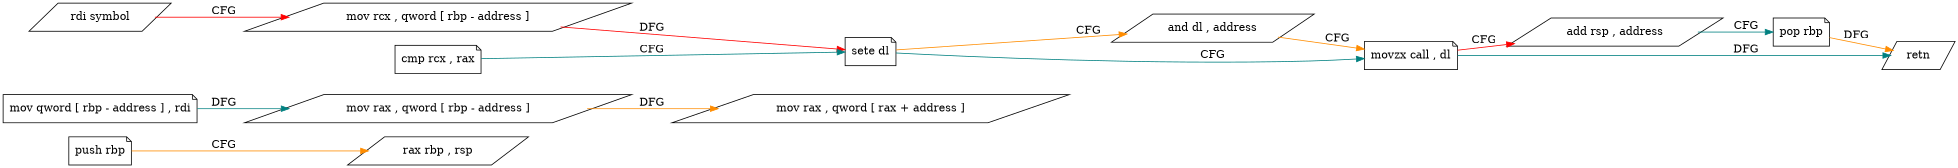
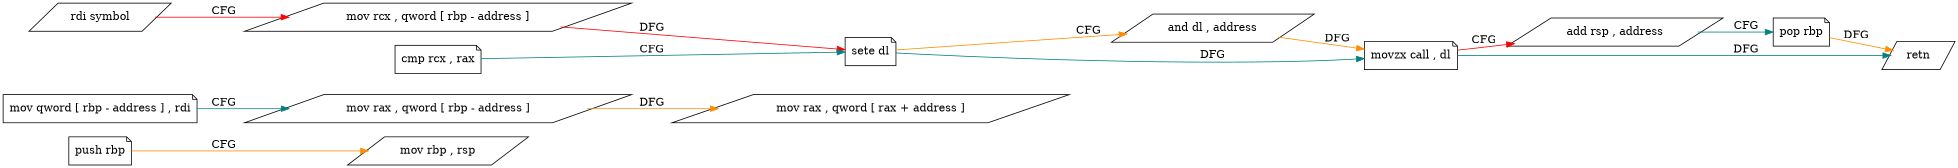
edge "and dl , address" -> "movzx call , dl": label "CFG" -> "DFG"
edge "sete dl" -> "movzx call , dl": label "CFG" -> "DFG"
edge "mov qword [ rbp - address ] , rdi" -> "mov rax , qword [ rbp - address ]": label "DFG" -> "CFG"
node "rax rbp , rsp": label "rax rbp , rsp" -> "mov rbp , rsp"
